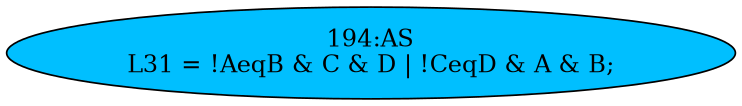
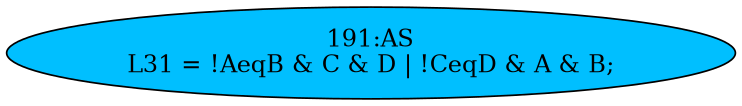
node "194:AS L31 = !AeqB & C & D | !CeqD & A & B;": label "194:AS L31 = !AeqB & C & D | !CeqD & A & B;" -> "191:AS L31 = !AeqB & C & D | !CeqD & A & B;"
